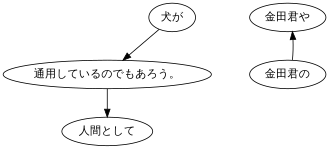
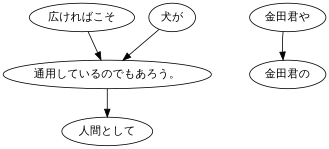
node "広ければこそ": added
edge "金田君の" -> "金田君や": reversed
